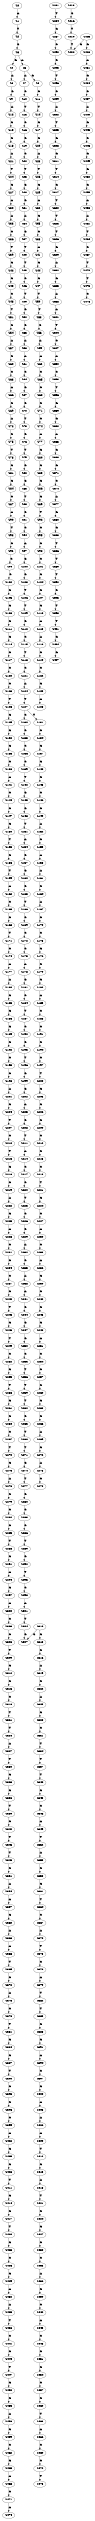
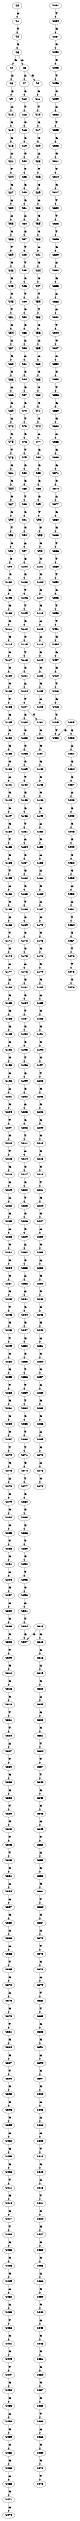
edge "S87" -> "S90": label "A" -> "C"
node "S410": added
